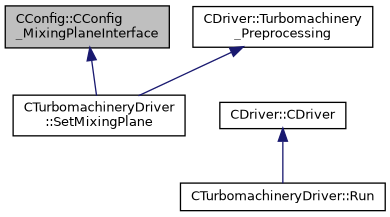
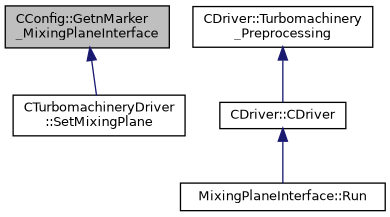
node "CConfig::CConfig _MixingPlaneInterface": label "CConfig::CConfig _MixingPlaneInterface" -> "CConfig::GetnMarker _MixingPlaneInterface"
edge "CTurbomachineryDriver ::SetMixingPlane" -> "CDriver::Turbomachinery _Preprocessing": now "CDriver::CDriver" -> "CDriver::Turbomachinery _Preprocessing"
node "CTurbomachineryDriver::Run": label "CTurbomachineryDriver::Run" -> "MixingPlaneInterface::Run"
